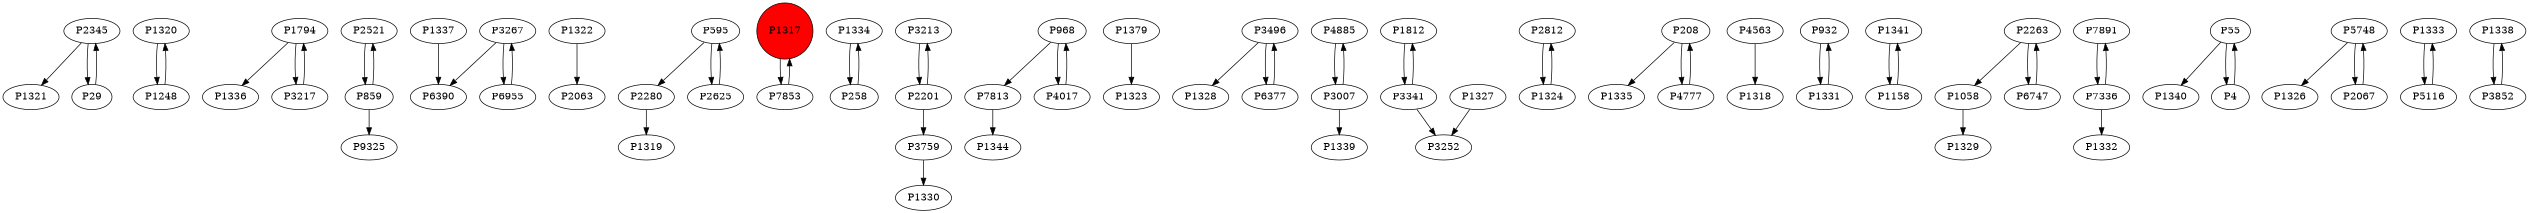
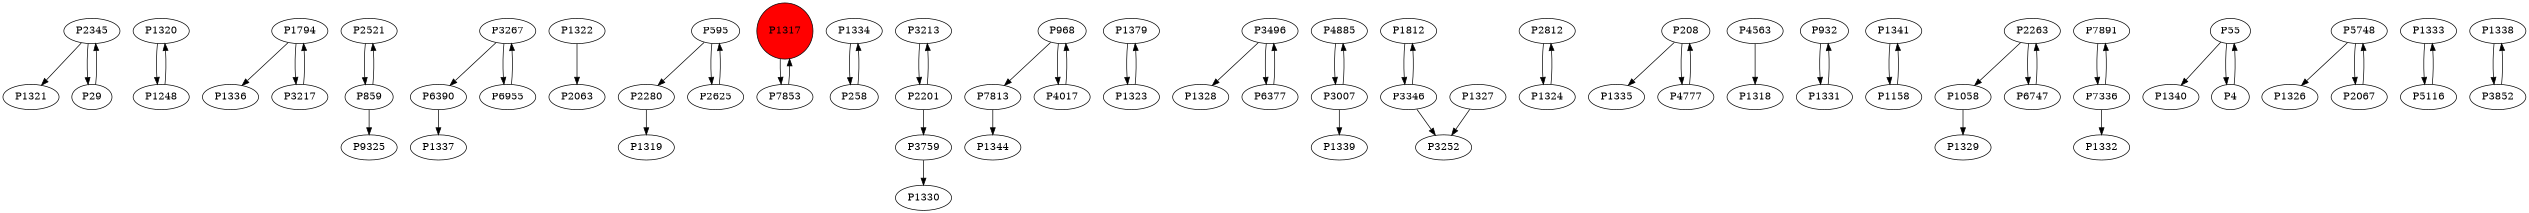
edge "P1337" -> "P6390": reversed
edge "P1323" -> "P1379": added
node "P3341": label "P3341" -> "P3346"
